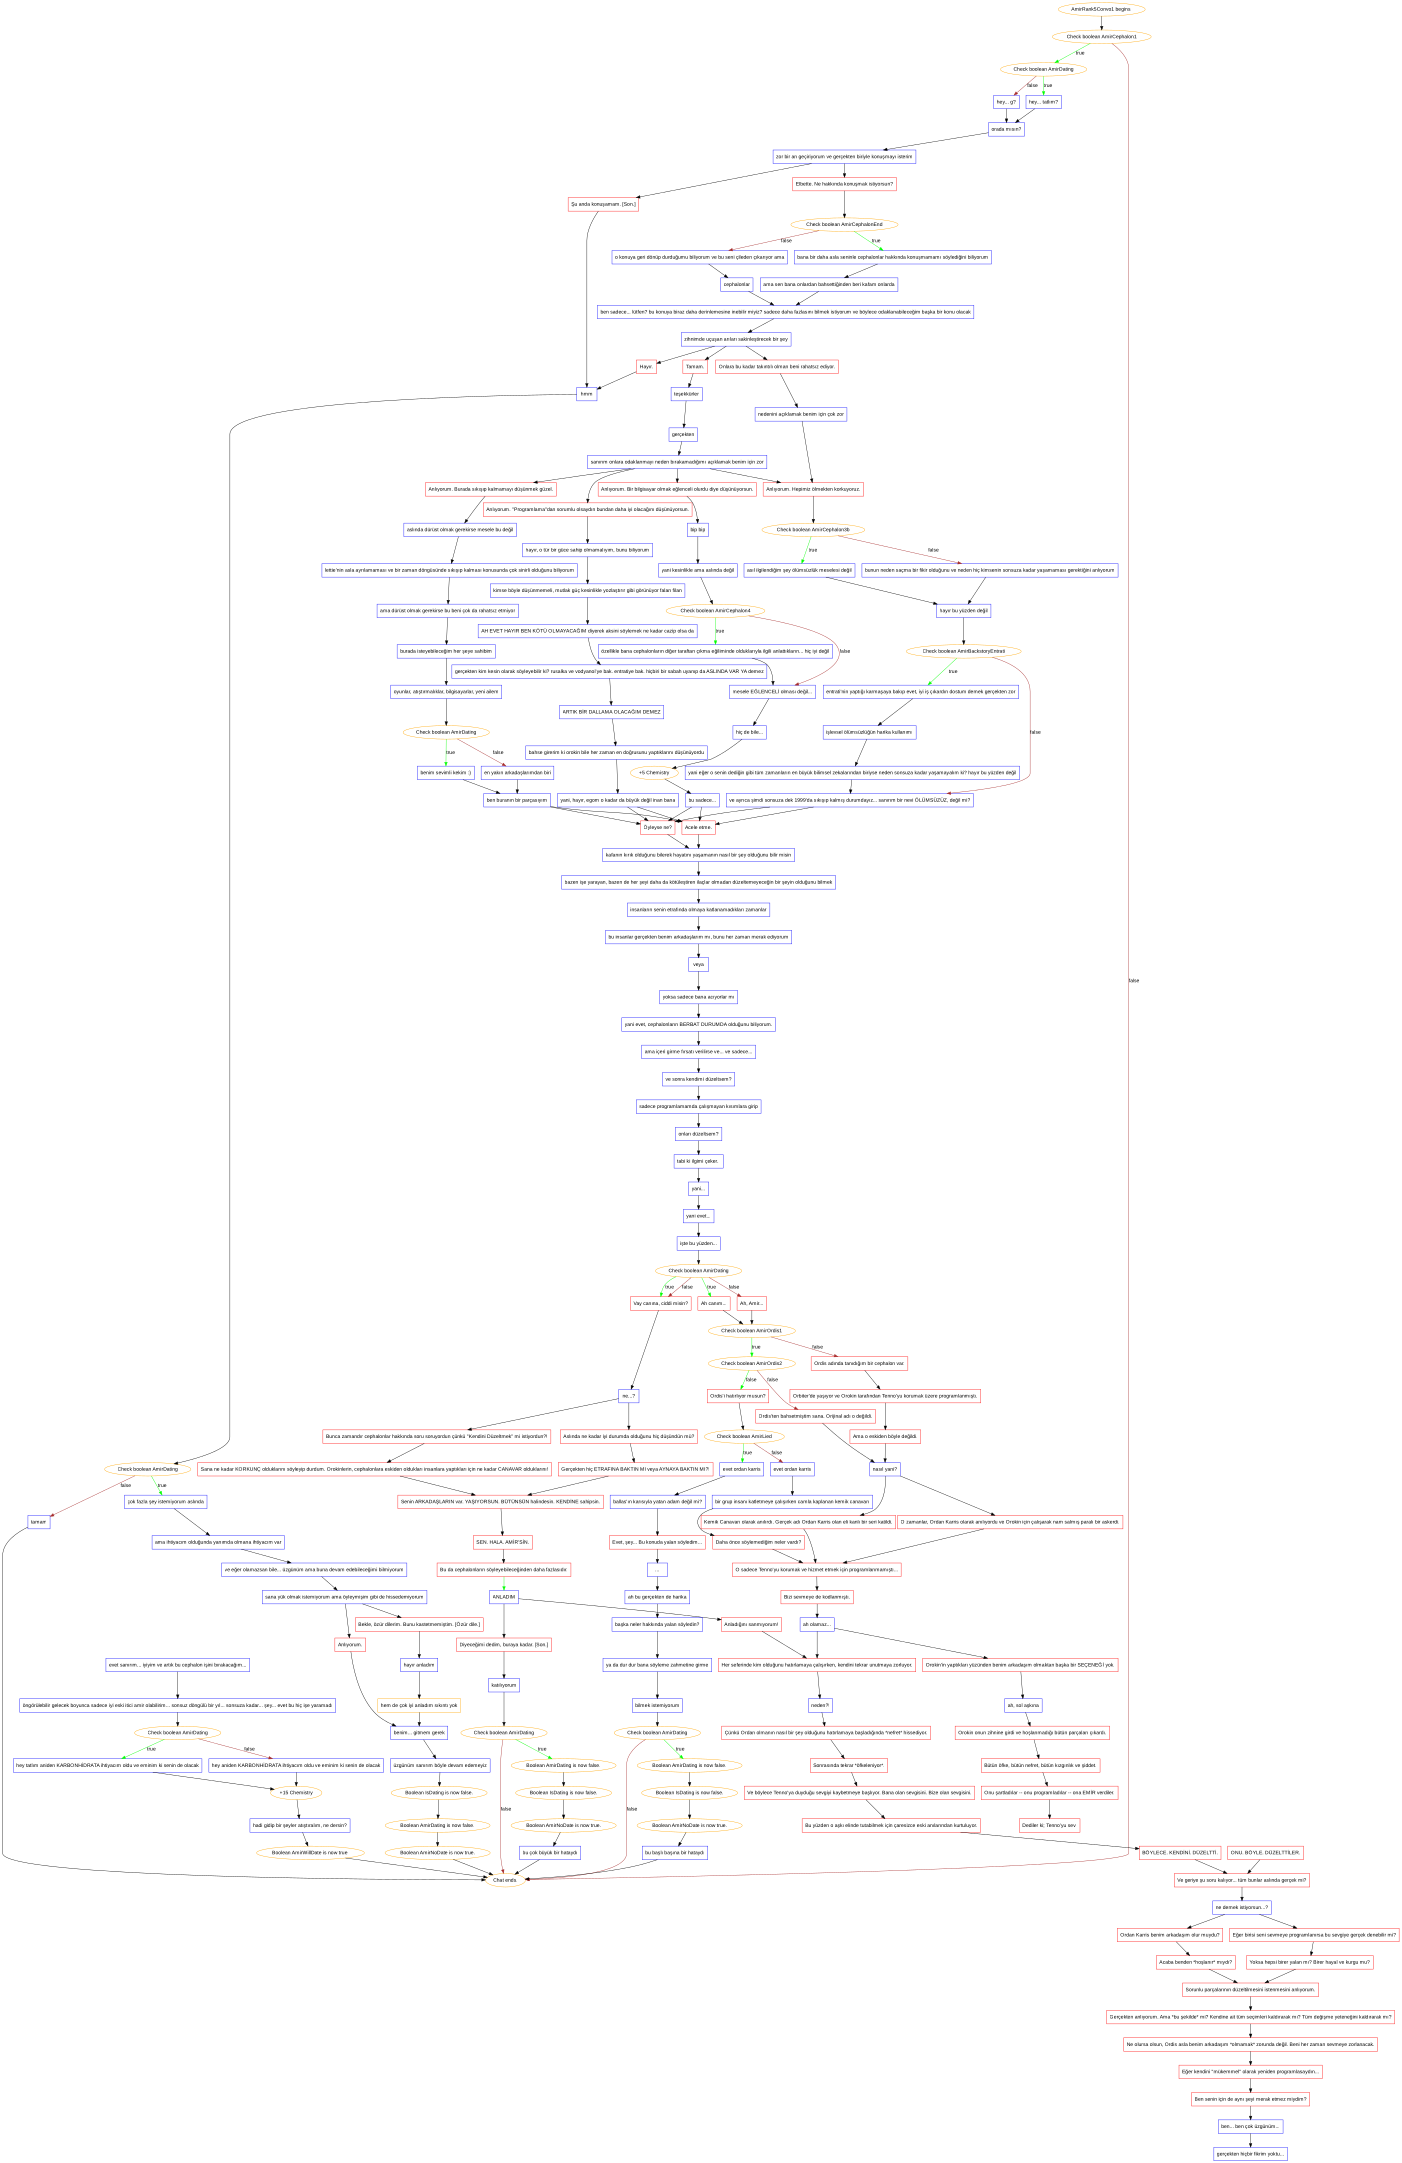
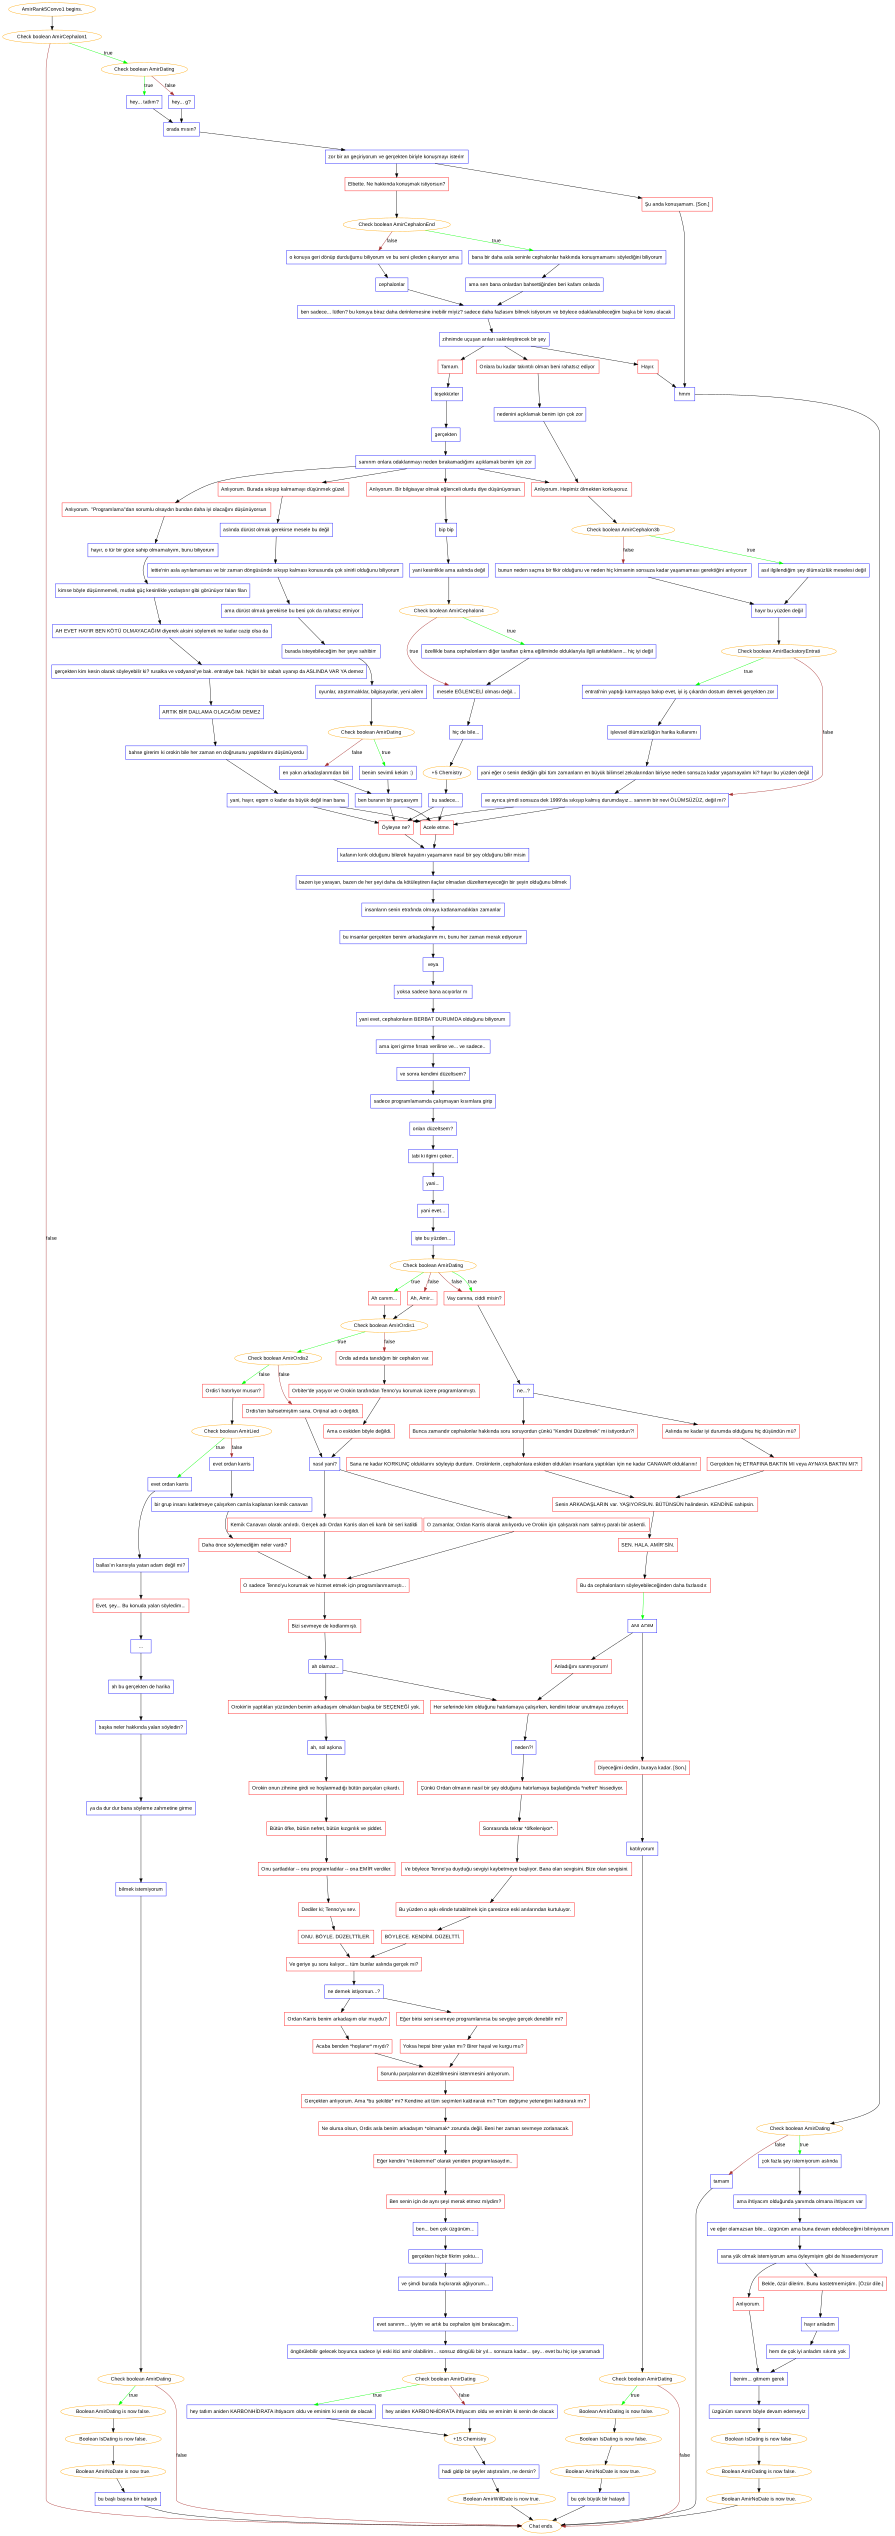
edge "Check boolean AmirCephalon4" -> "mesele EĞLENCELİ olması değil...": label "false" -> "true"
node "hem de çok iyi anladım sıkıntı yok": color orange -> blue
edge "Dediler ki; Tenno'yu sev." -> "ONU. BÖYLE. DÜZELTTİLER.": added
node "ve şimdi burada hıçkırarak ağlıyorum...": added
